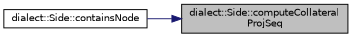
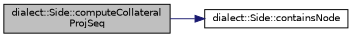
edge "dialect::Side::containsNode" -> "dialect::Side::computeCollateral ProjSeq": reversed
